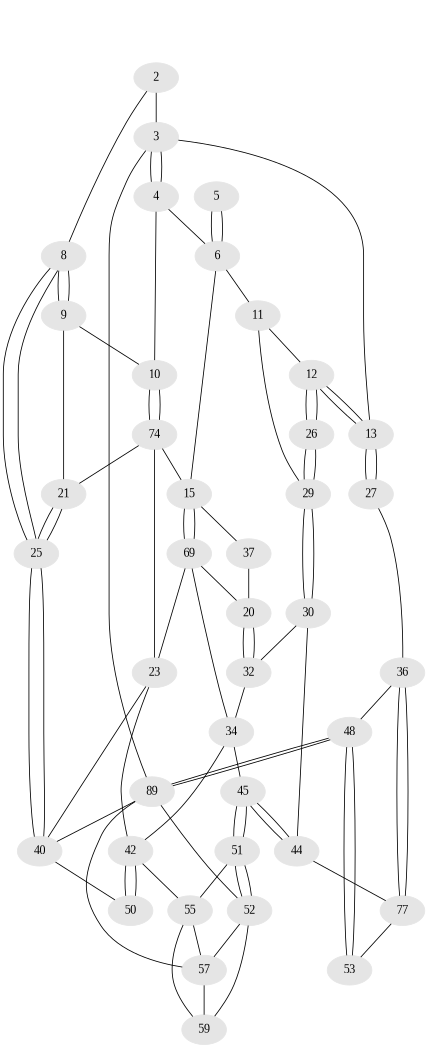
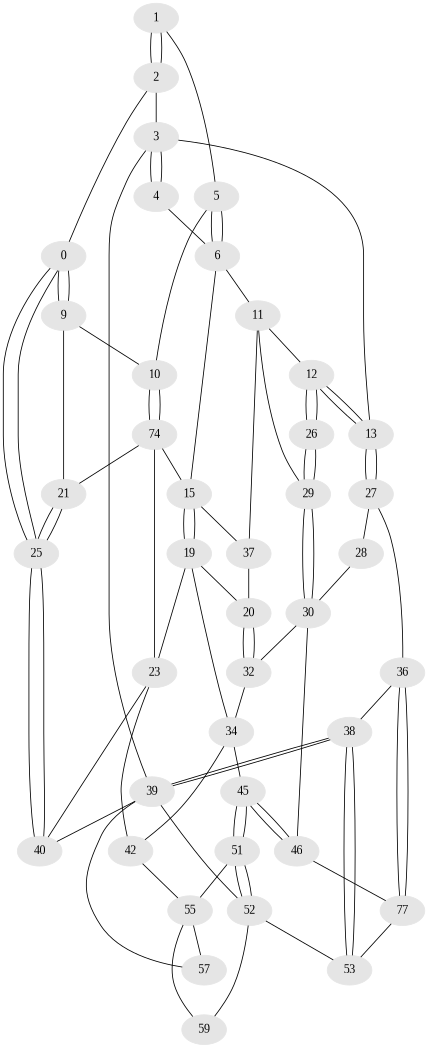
node "1": added
node "8": label "8" -> "0"
edge "4" -- "10": now "5" -- "10"
edge "11" -- "37": added
node "69": label "69" -> "19"
node "28": added
node "48": label "48" -> "38"
node "89": label "89" -> "39"
node "44": label "44" -> "46"
node "50": removed
edge "52" -- "57": now "52" -- "53"
edge "57" -- "59": removed
